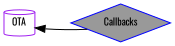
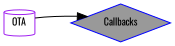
edge "Callbacks" -> "OTA": reversed
